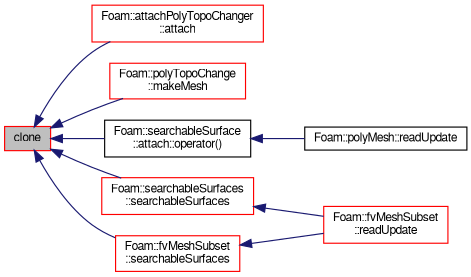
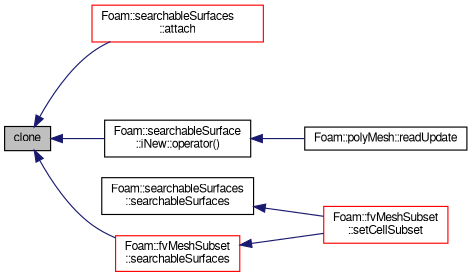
node "Foam::attachPolyTopoChanger ::attach": label "Foam::attachPolyTopoChanger ::attach" -> "Foam::searchableSurfaces ::attach"
node "Foam::polyTopoChange ::makeMesh": removed
node "clone": color red -> black
node "Foam::searchableSurface ::attach::operator()": label "Foam::searchableSurface ::attach::operator()" -> "Foam::searchableSurface ::iNew::operator()"
edge "Foam::searchableSurfaces ::searchableSurfaces" -> "clone": removed
node "Foam::searchableSurfaces ::searchableSurfaces": color red -> black
node "Foam::fvMeshSubset ::readUpdate": label "Foam::fvMeshSubset ::readUpdate" -> "Foam::fvMeshSubset ::setCellSubset"
